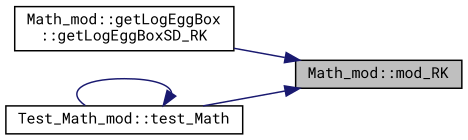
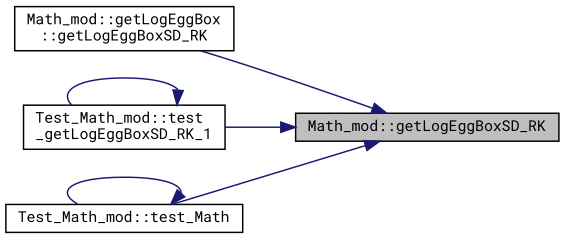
node "Math_mod::mod_RK": label "Math_mod::mod_RK" -> "Math_mod::getLogEggBoxSD_RK"
node "Test_Math_mod::test _getLogEggBoxSD_RK_1": added
